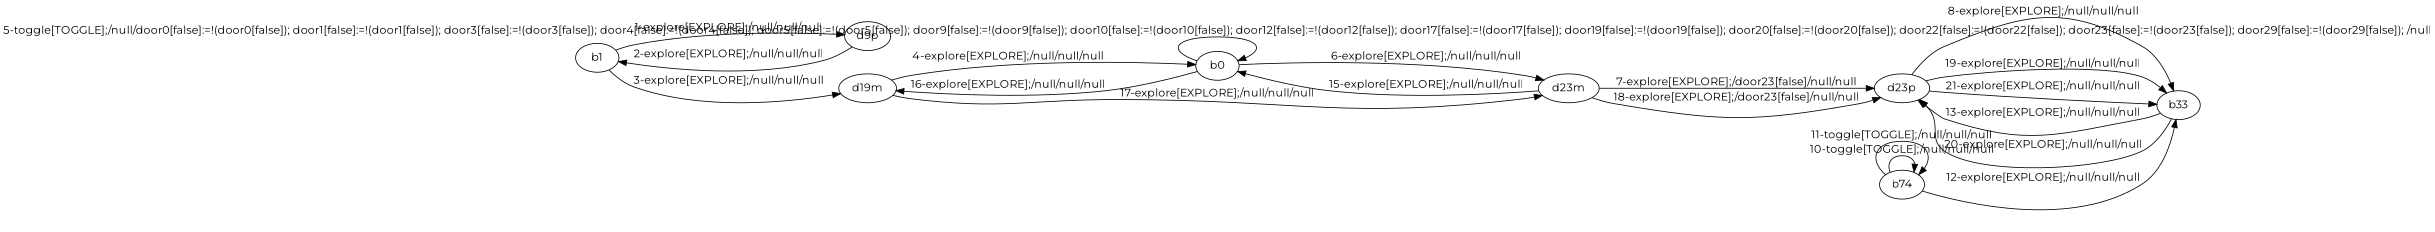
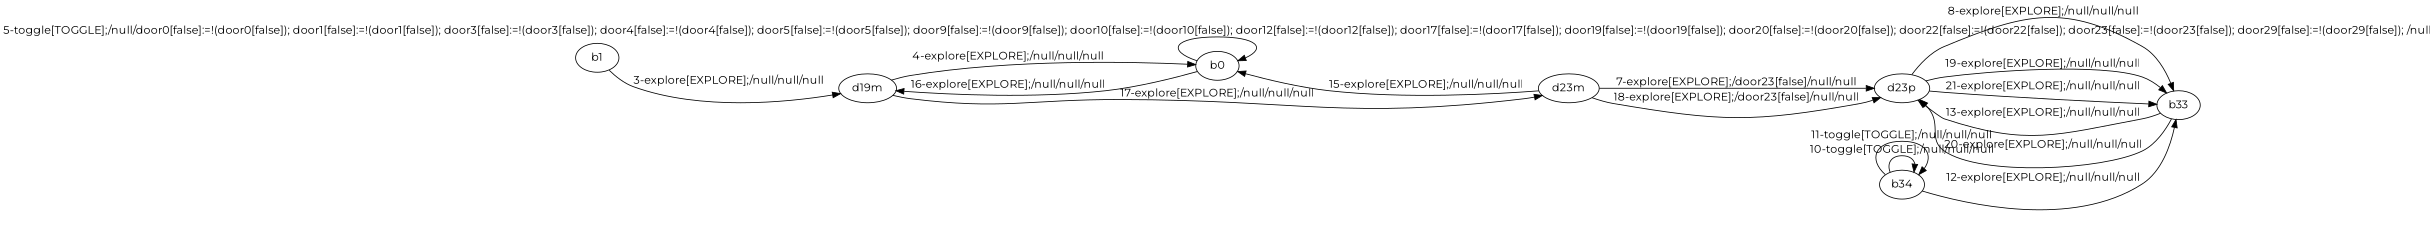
node "d9p": removed
edge "b0" -> "d23m": removed, label "6-explore[EXPLORE];/null/null/null"
node "b74": label "b74" -> "b34"
